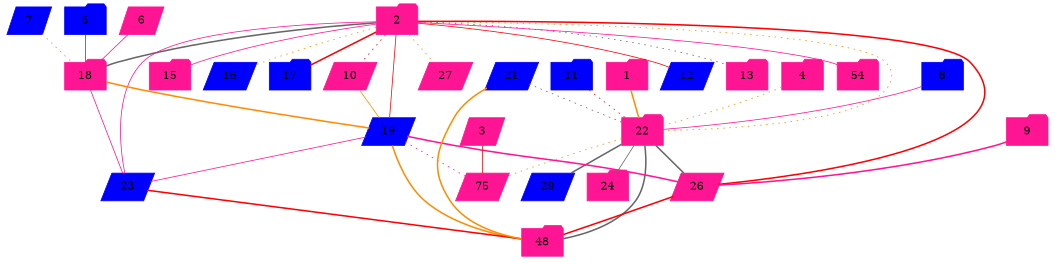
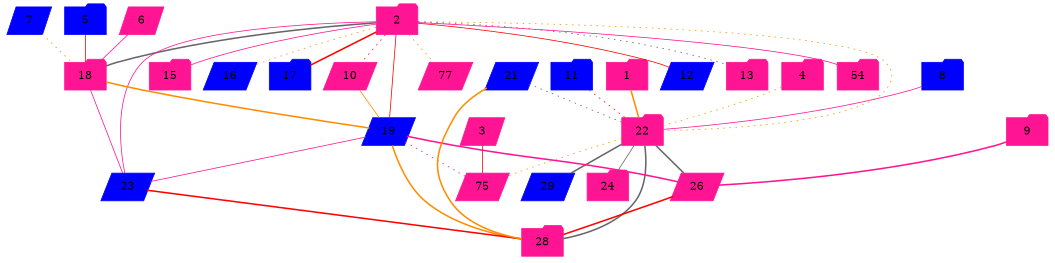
edge "2" -- "26": removed
node "27": label "27" -> "77"
node "48": label "48" -> "28"
